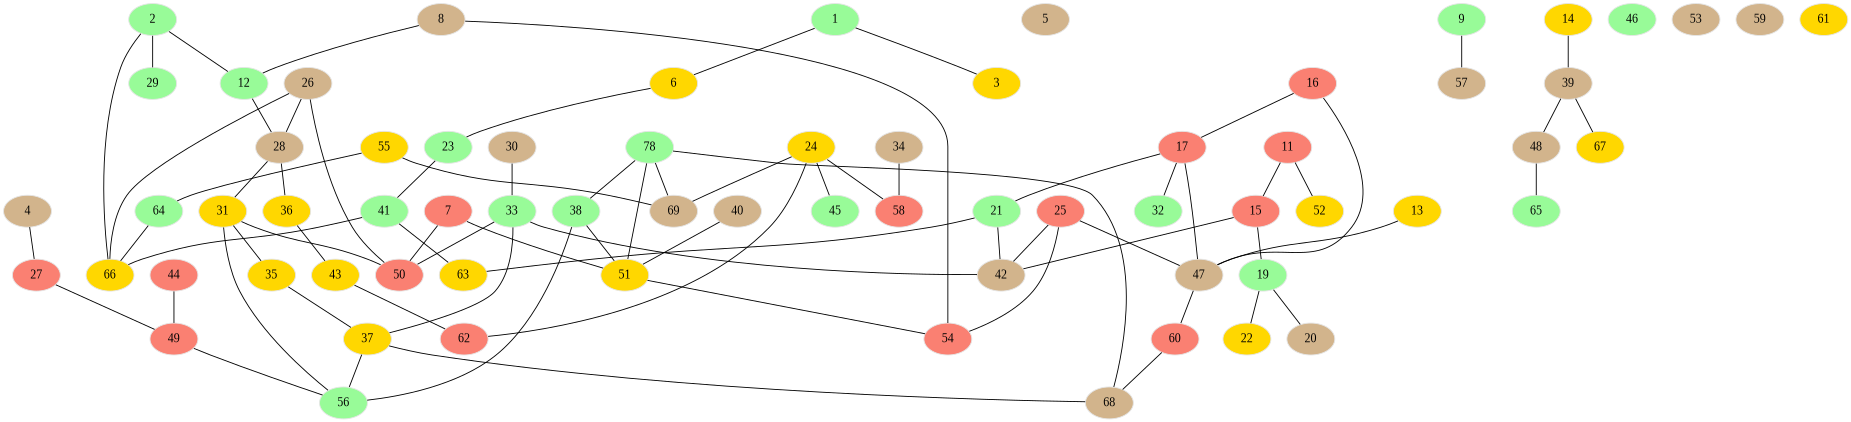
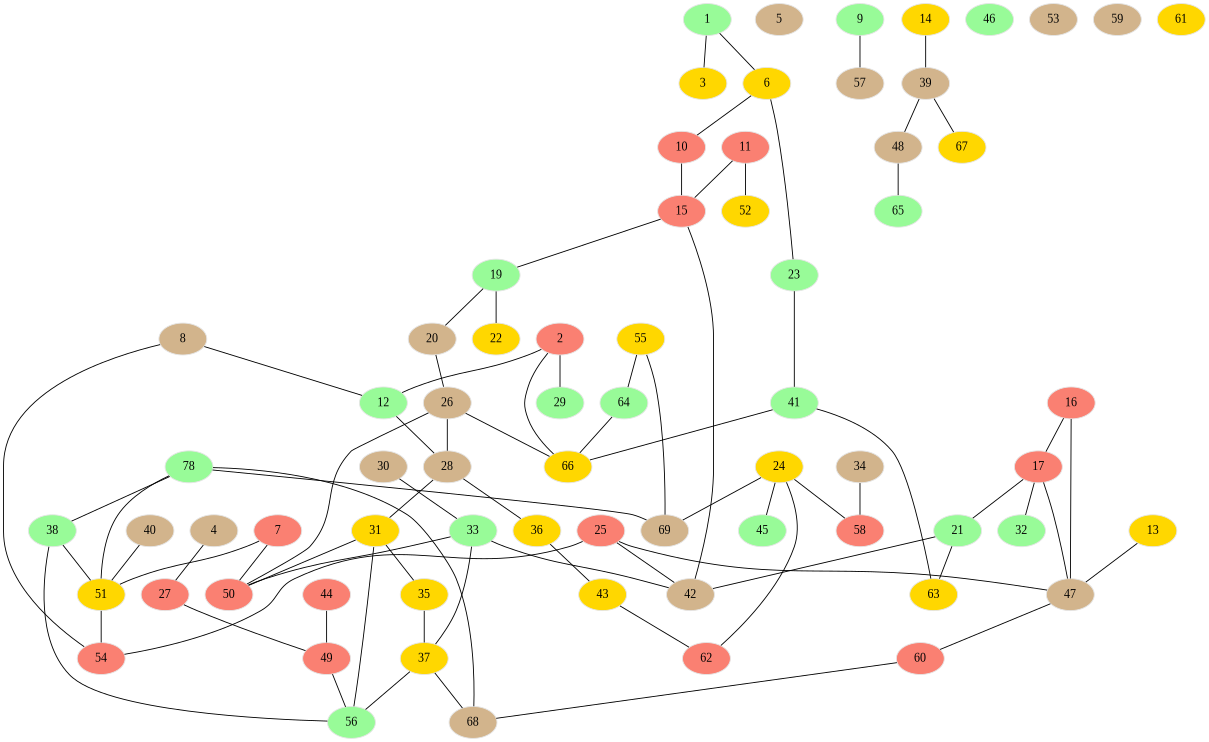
node "2": fillcolor palegreen -> salmon
node "10": added
edge "20" -- "26": added
